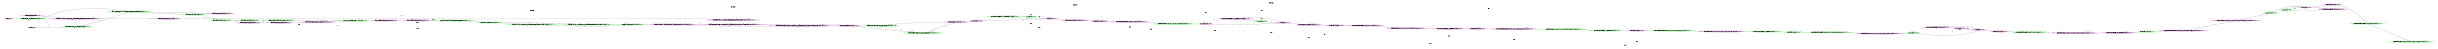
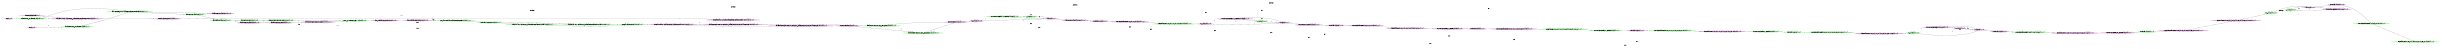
edge "int i = 1@@@73@@@['1', '1', '0']" -> "i++@@@75@@@['1', '1', '0']": label "i" -> "expectedKeys"
